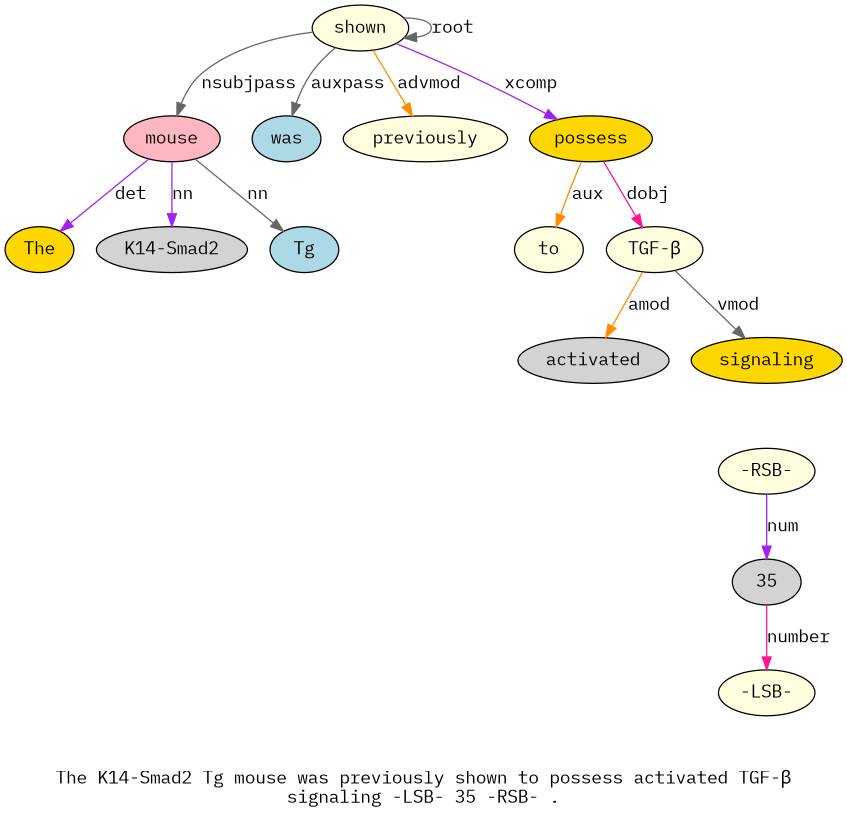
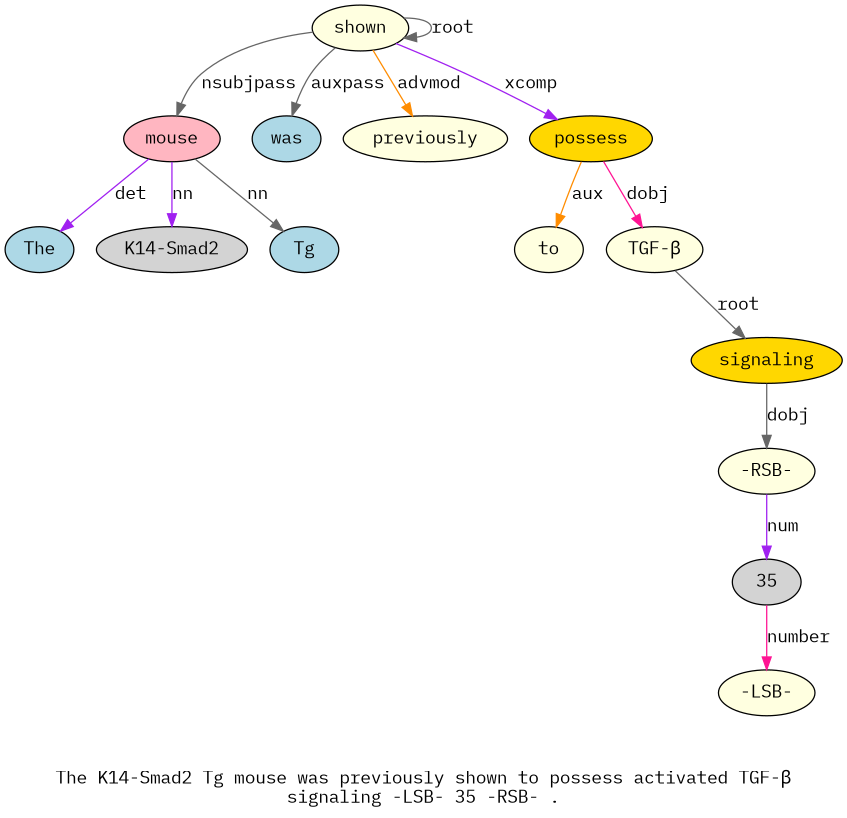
node "The": fillcolor gold -> lightblue
edge "TGF-β" -> "signaling": label "vmod" -> "root"
node "activated": removed
edge "signaling" -> "-RSB-": added, label "dobj"
